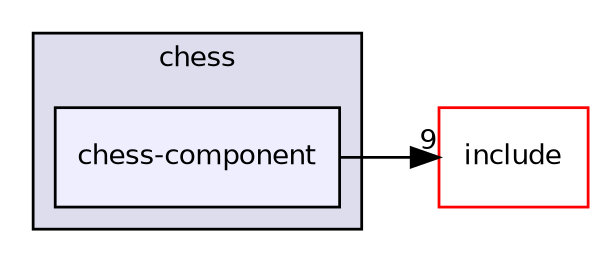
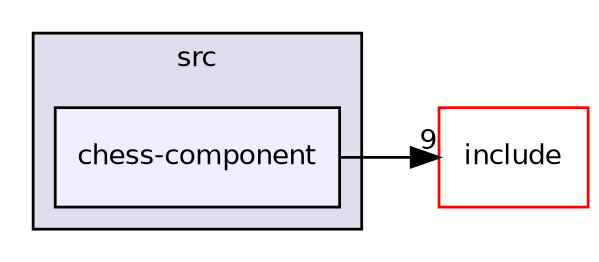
cluster "chess": label "chess" -> "src"
